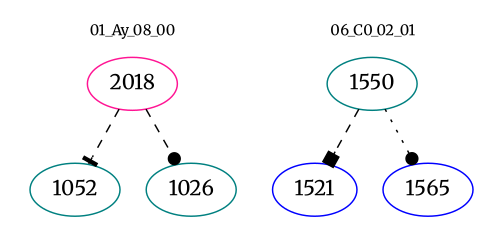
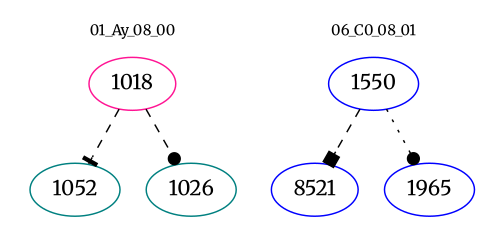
cluster "06_C0_02_01": label "06_C0_02_01" -> "06_C0_08_01"
node "2018": label "2018" -> "1018"
node "1550": color teal -> blue
node "1521": label "1521" -> "8521"
node "1565": label "1565" -> "1965"
